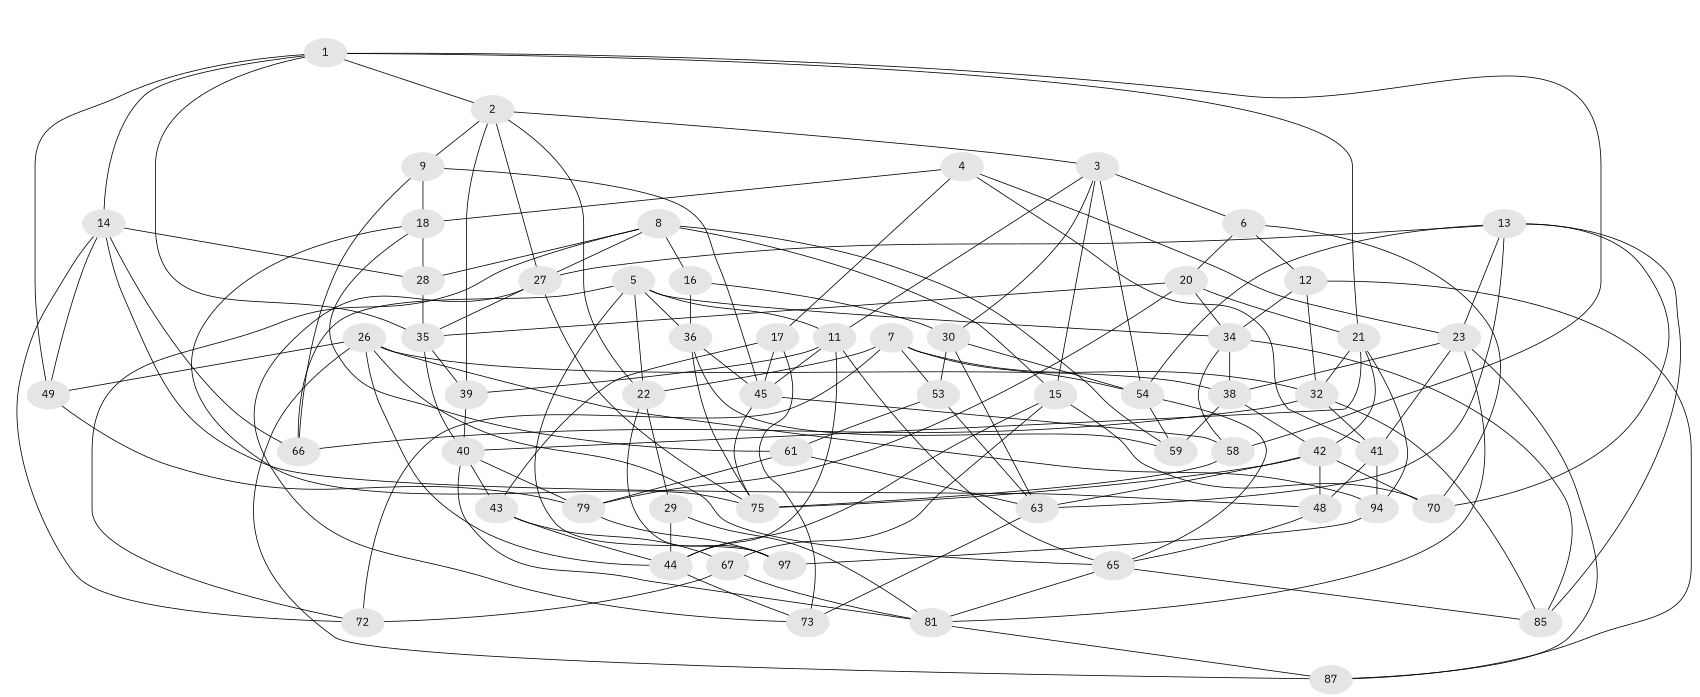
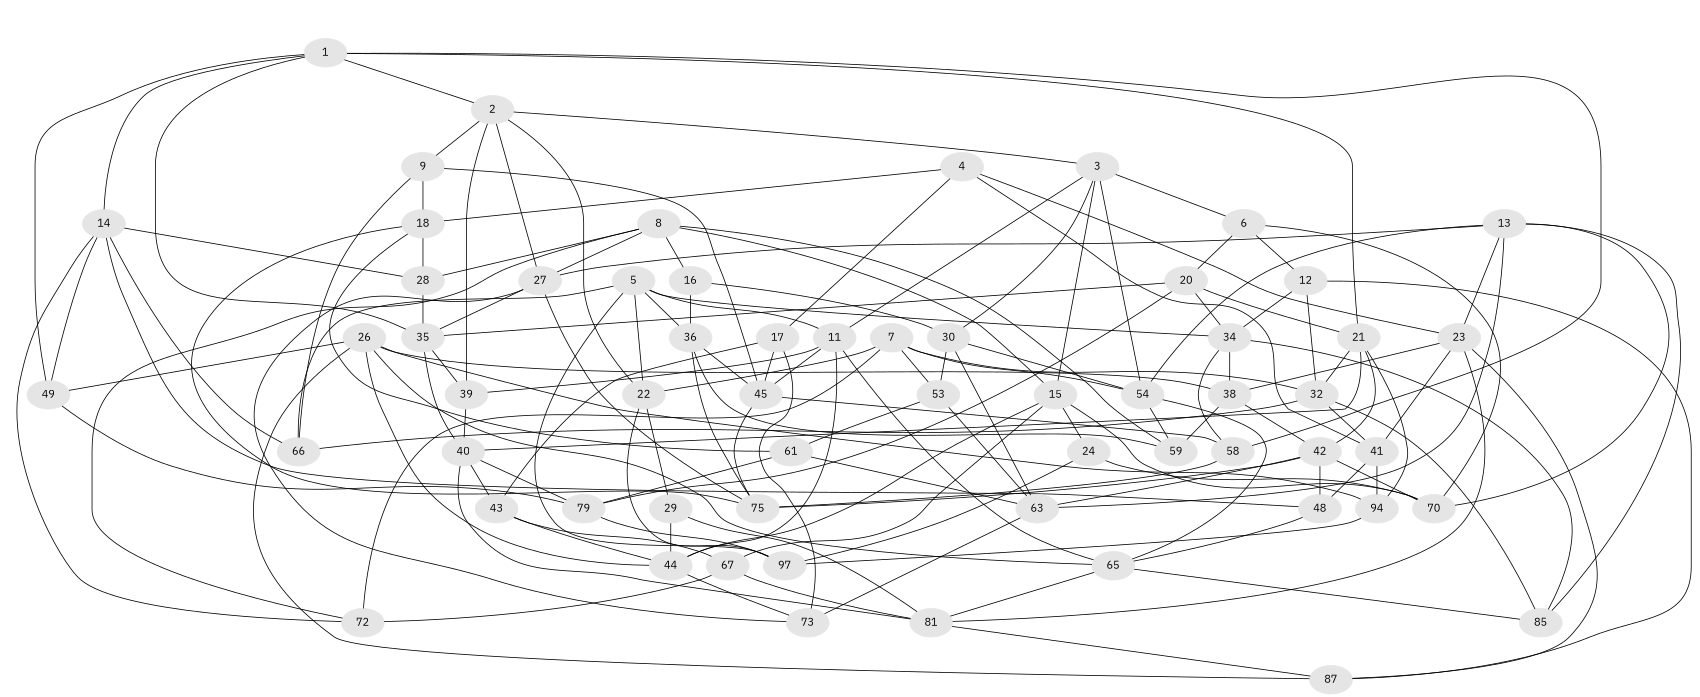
node "24": added
